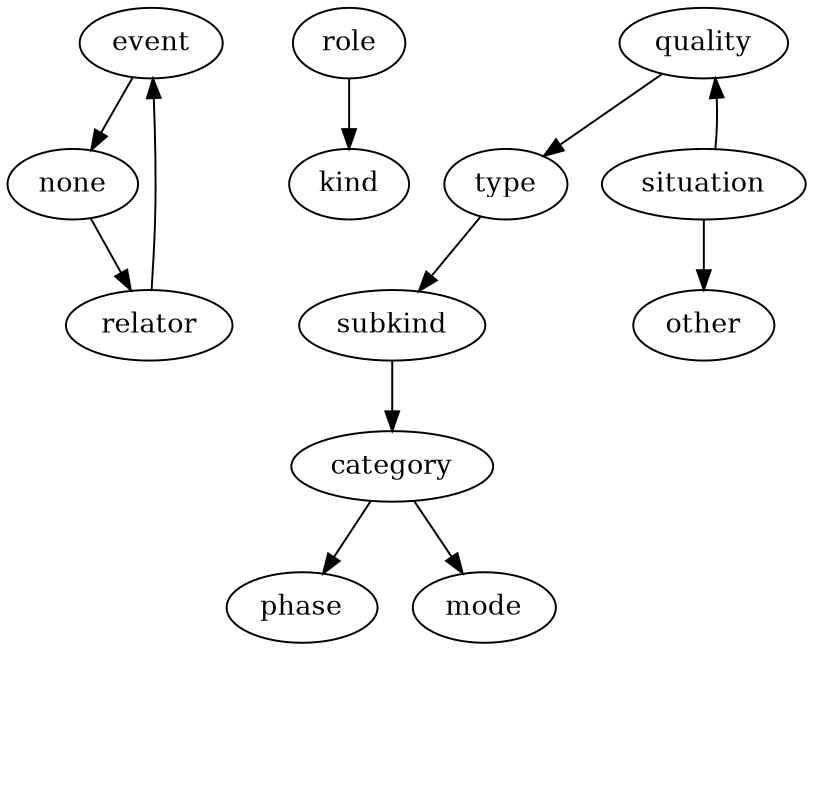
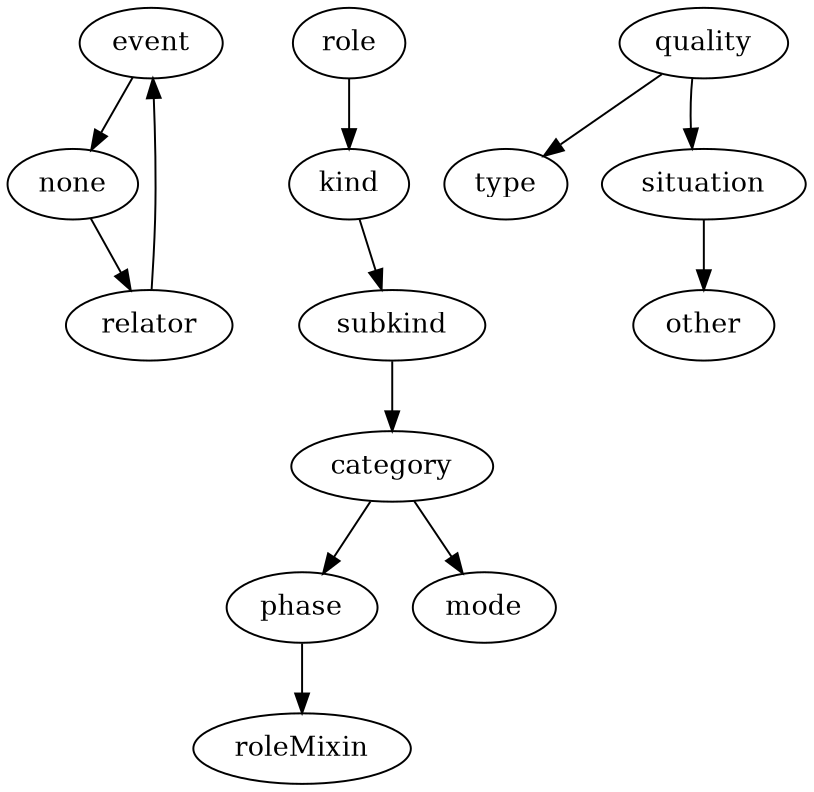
edge "situation" -> "quality": reversed
edge "type" -> "subkind": now "kind" -> "subkind"
node "roleMixin": added
